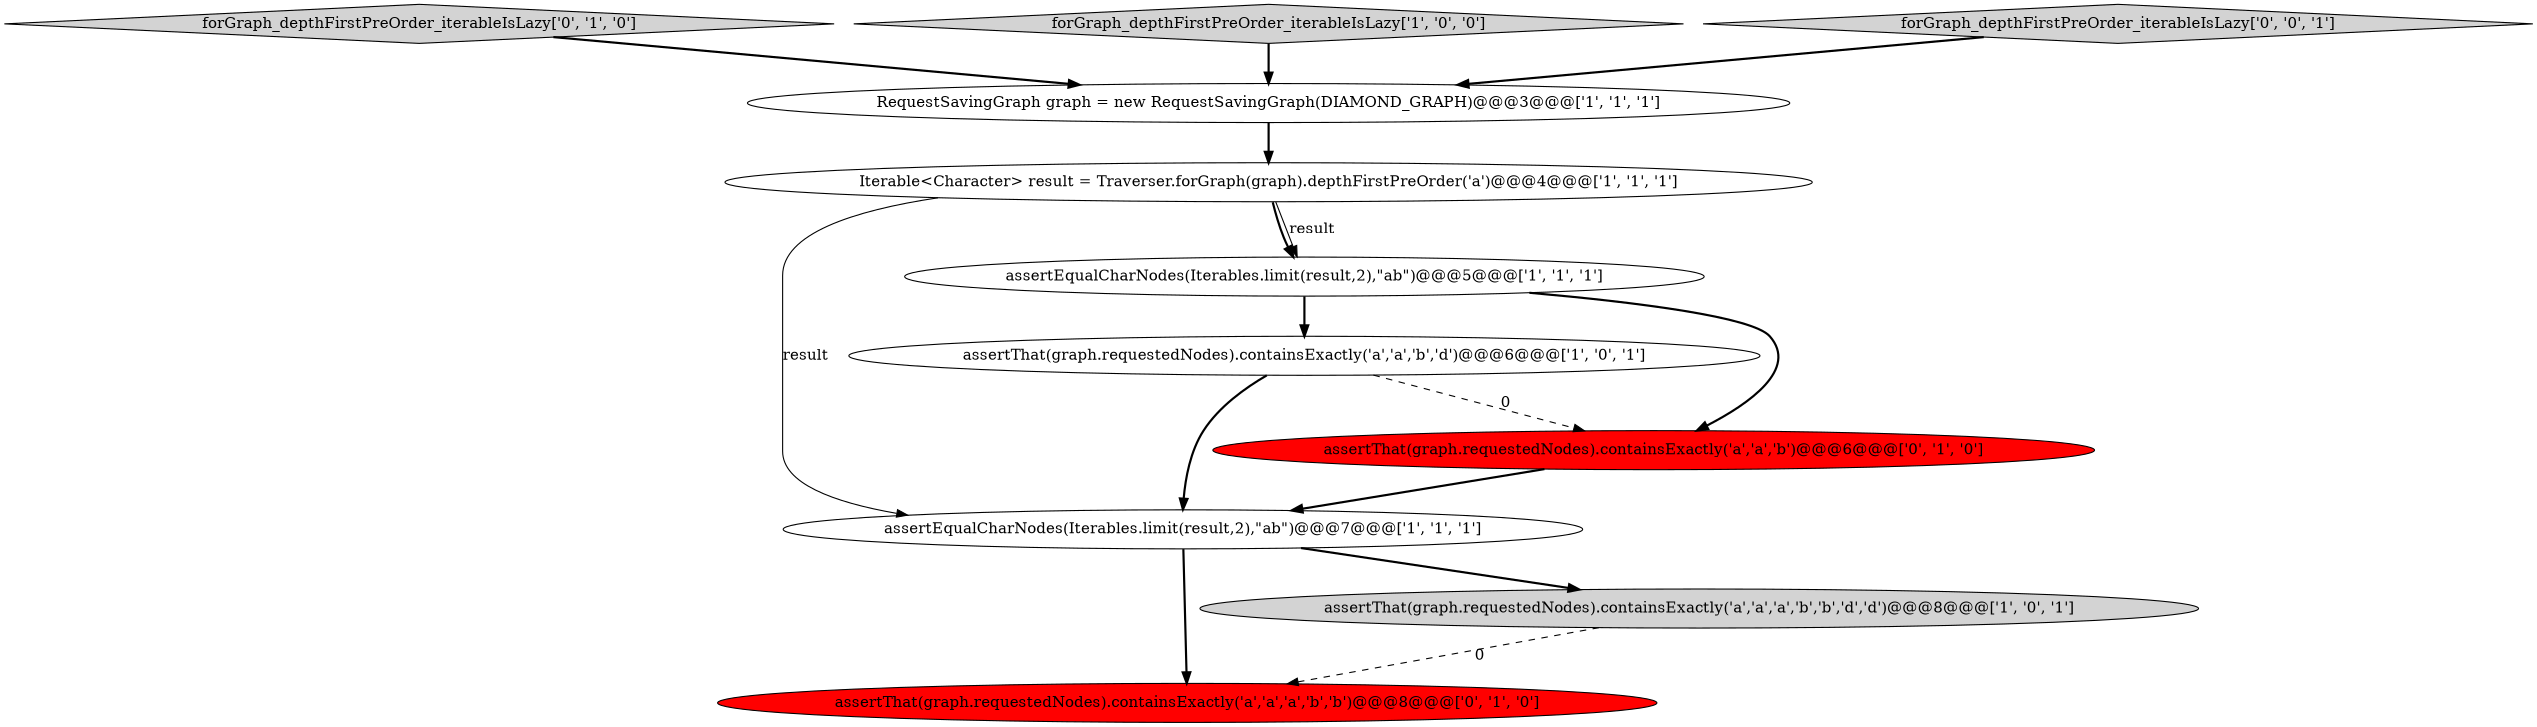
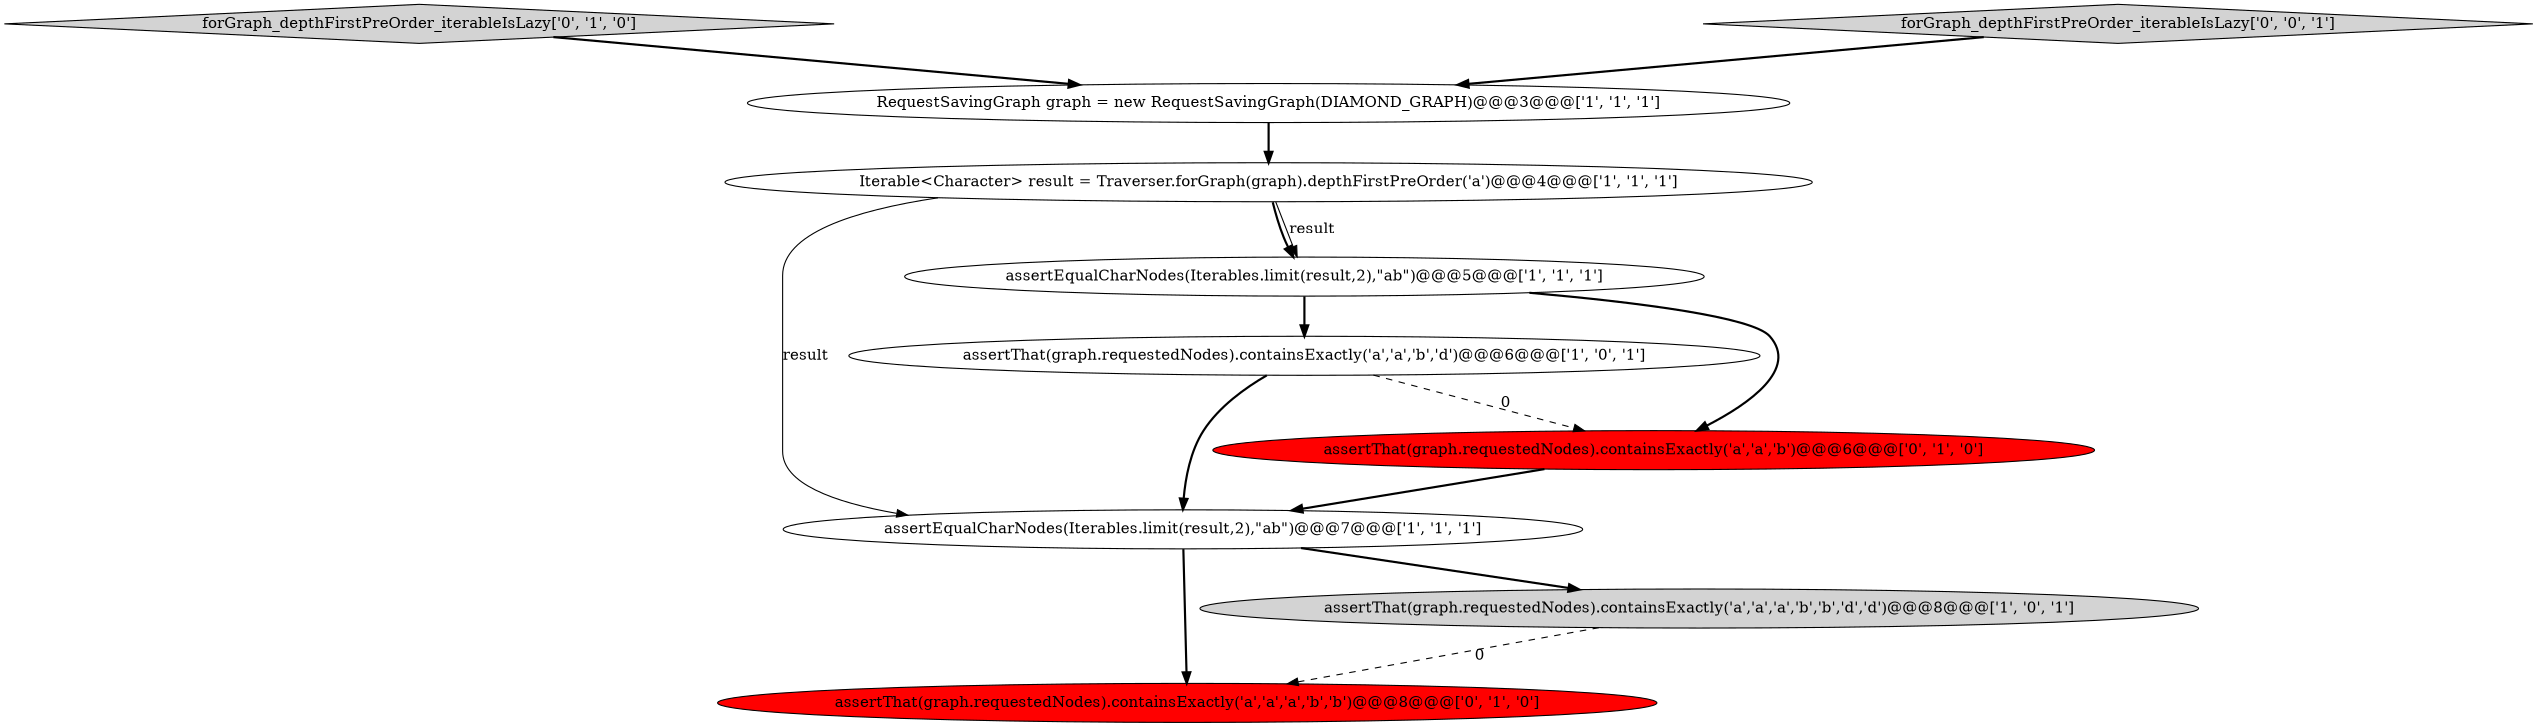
node "forGraph_depthFirstPreOrder_iterableIsLazy['1', '0', '0']": removed
